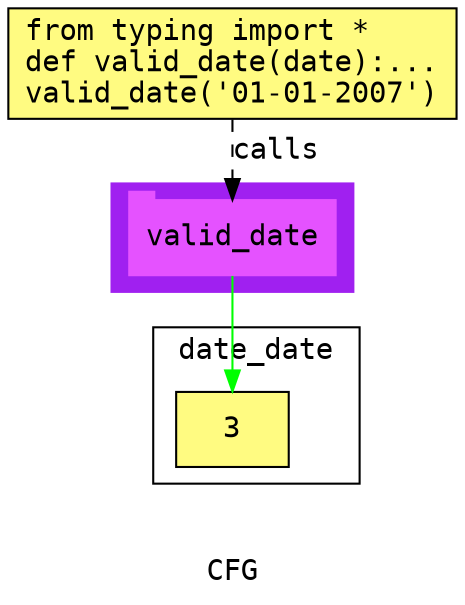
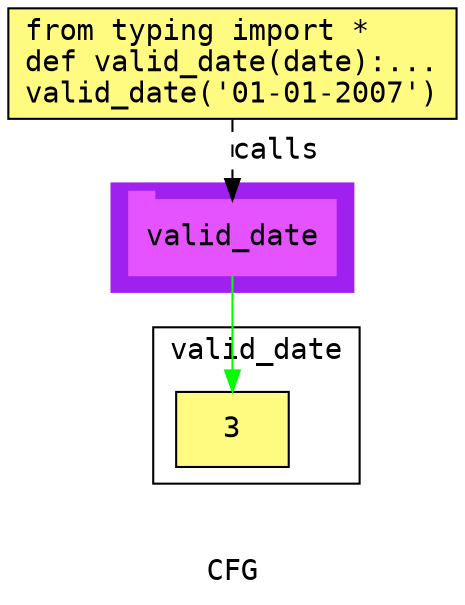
cluster "date_date": label "date_date" -> "valid_date"
